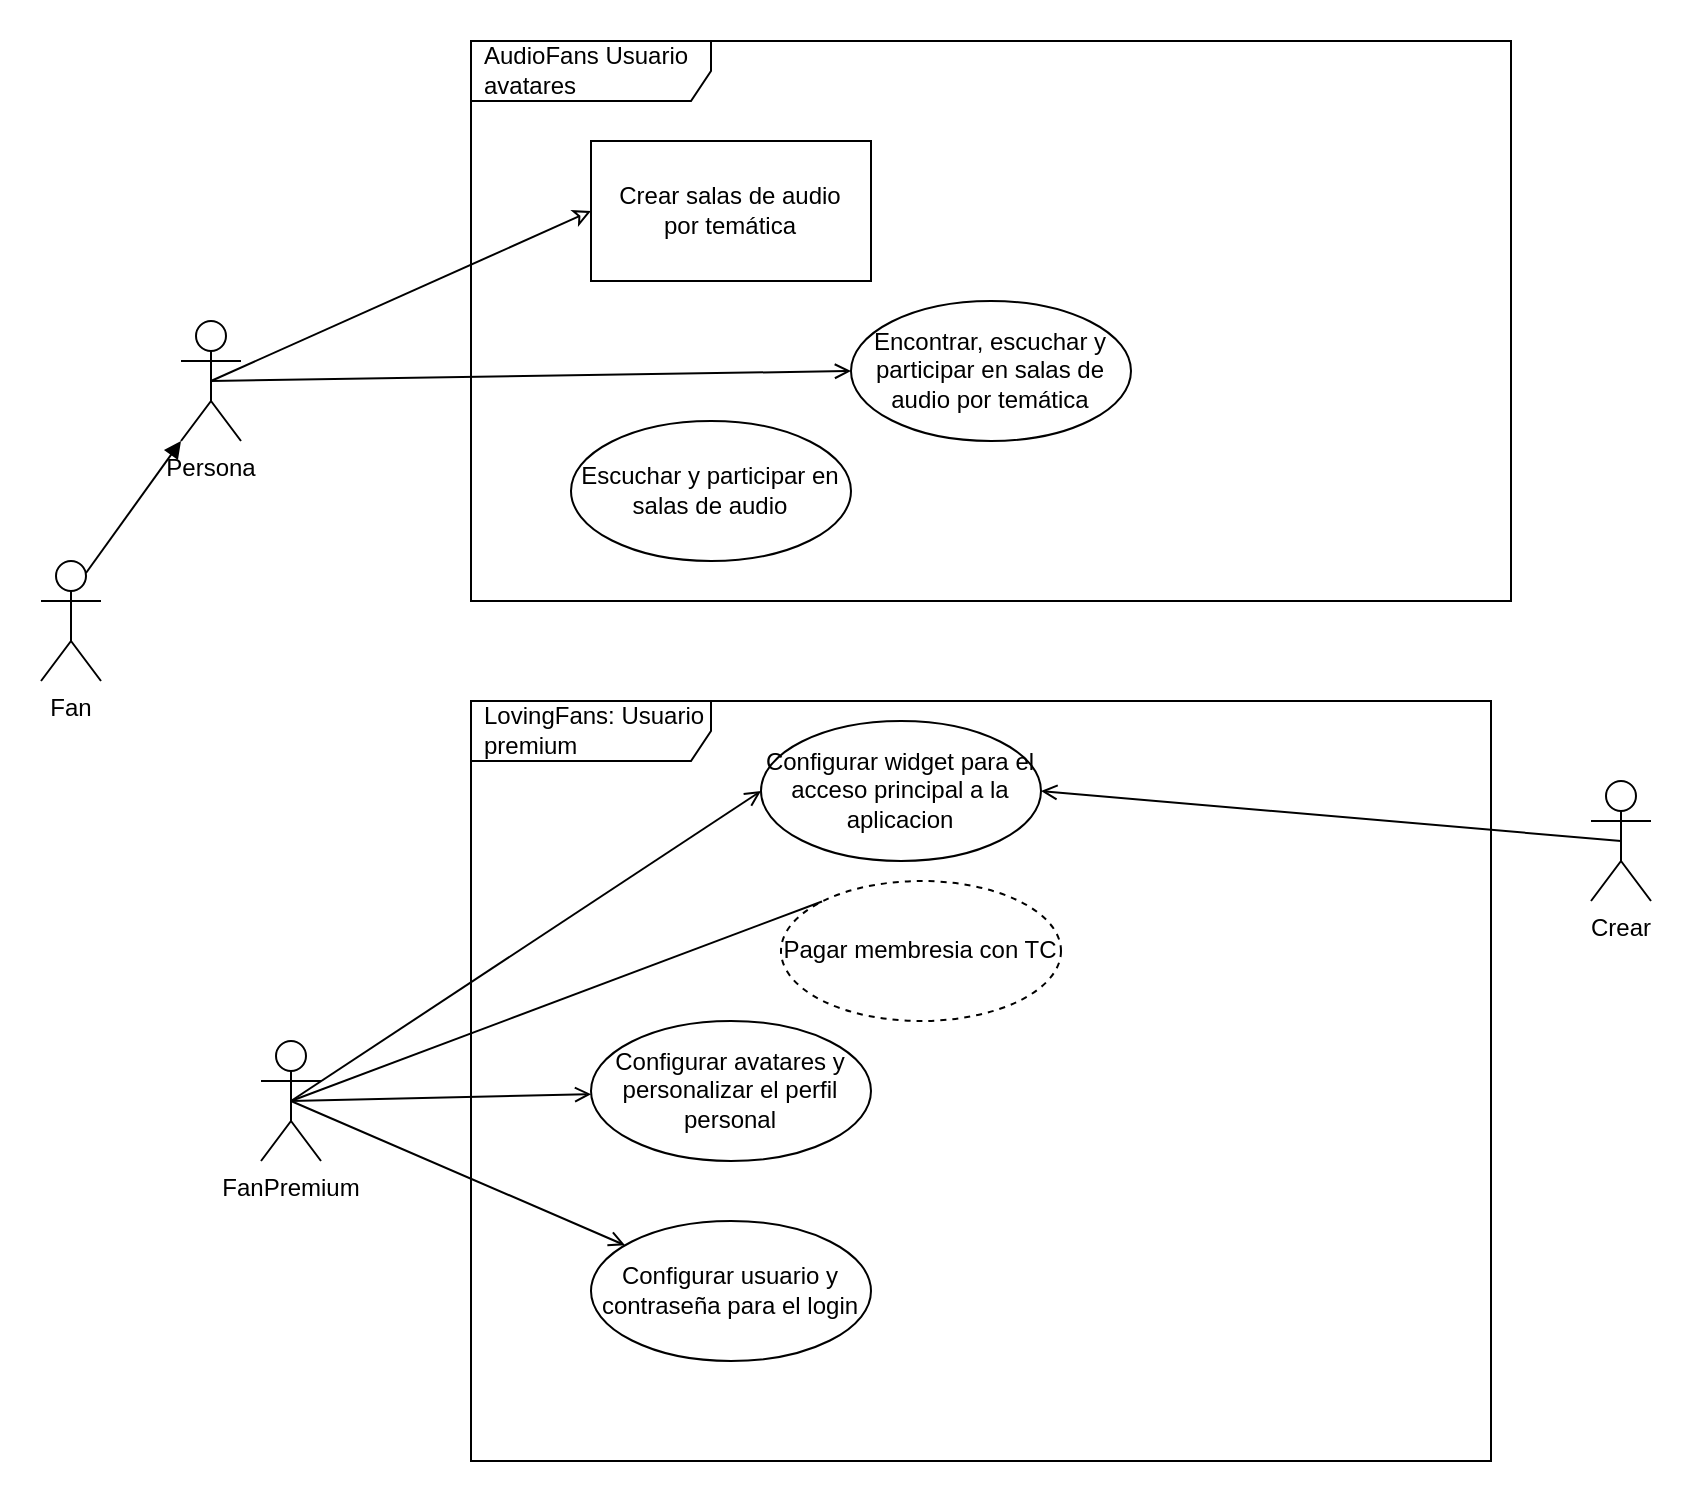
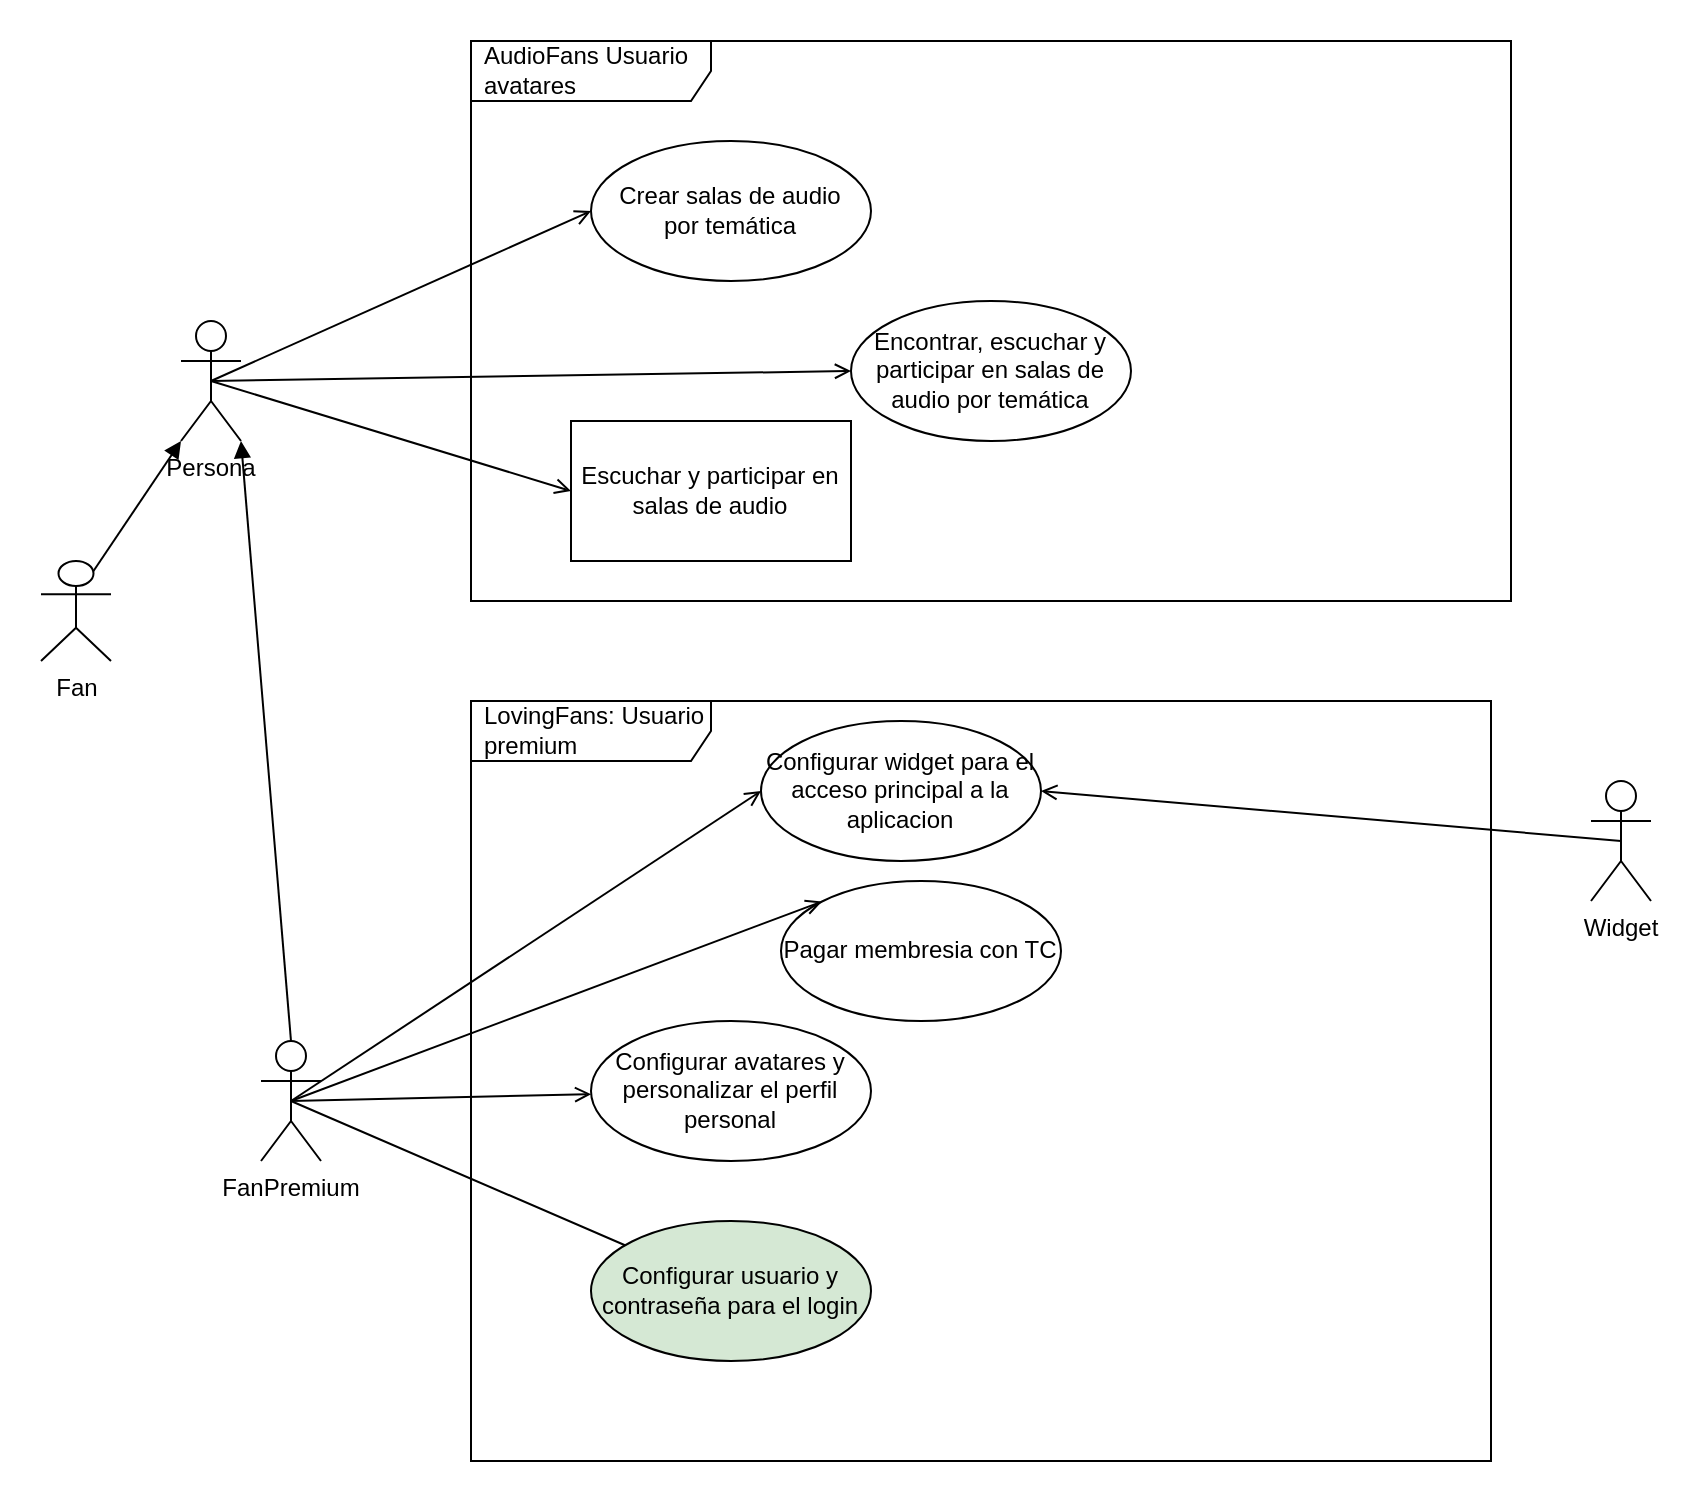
node "Crear salas de audio por temática": shape rectangle -> ellipse
edge "Persona" -> "Crear salas de audio por temática": arrowhead classic -> open
edge "Persona" -> "Escuchar y participar en salas de audio": added
node "Escuchar y participar en salas de audio": shape ellipse -> rectangle
node "Fan": size 60x120 -> 70x100
edge "FanPremium" -> "Persona": added
edge "Pagar membresia con TC" -- "FanPremium": arrowhead none -> open
node "Crear": label "Crear" -> "Widget"
node "Pagar membresia con TC": style dashed -> solid
edge "FanPremium" -> "Configurar usuario y contraseña para el login": arrowhead open -> none
node "Configurar usuario y contraseña para el login": fillcolor #ffffff -> #d5e8d4
